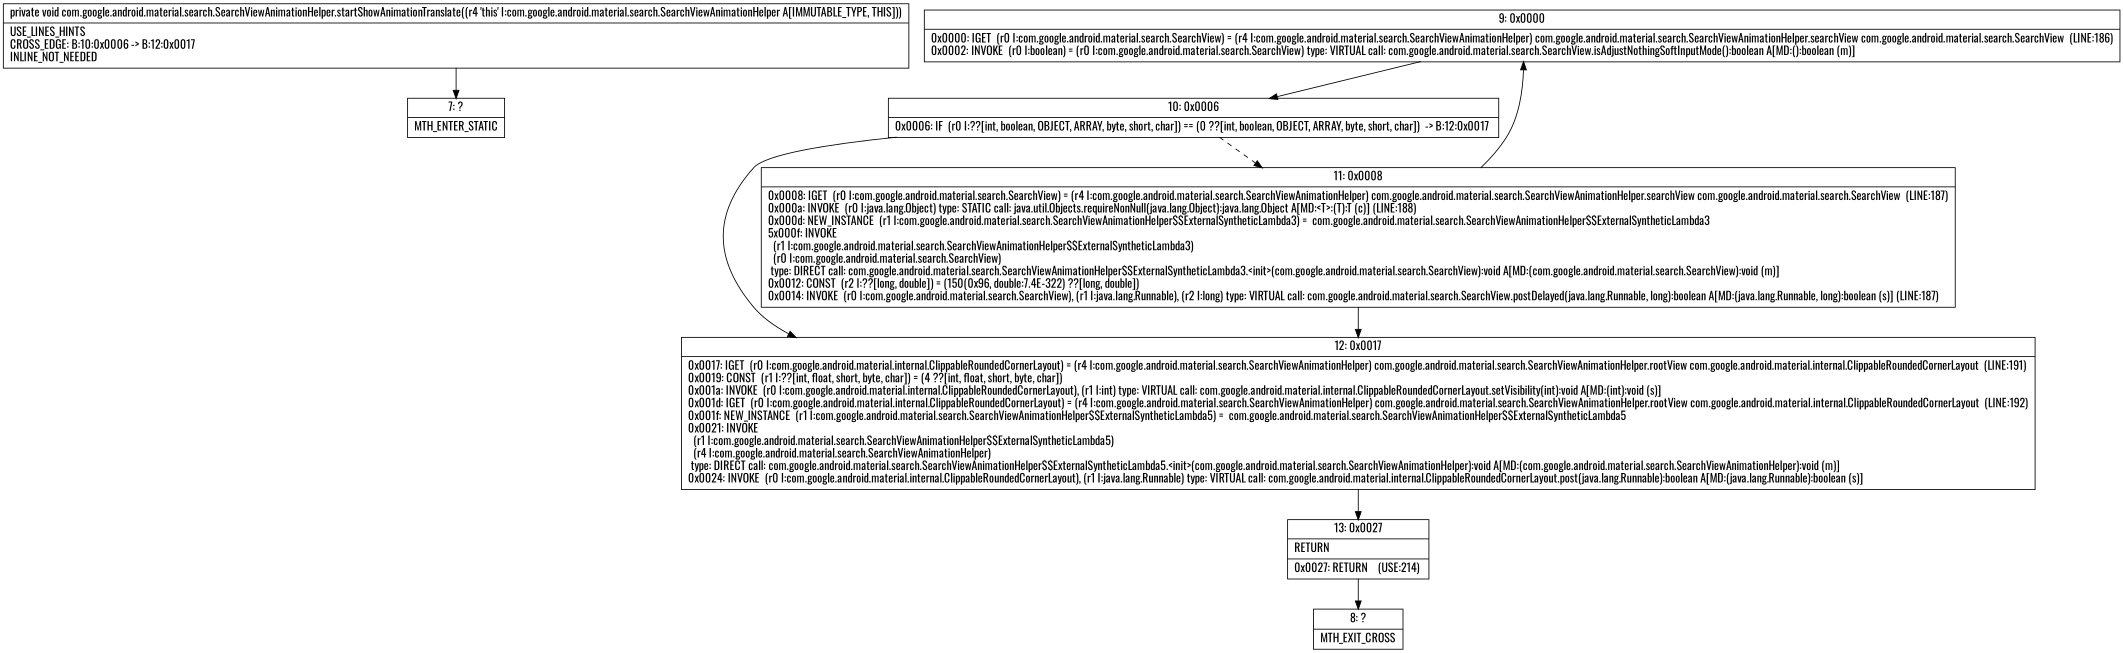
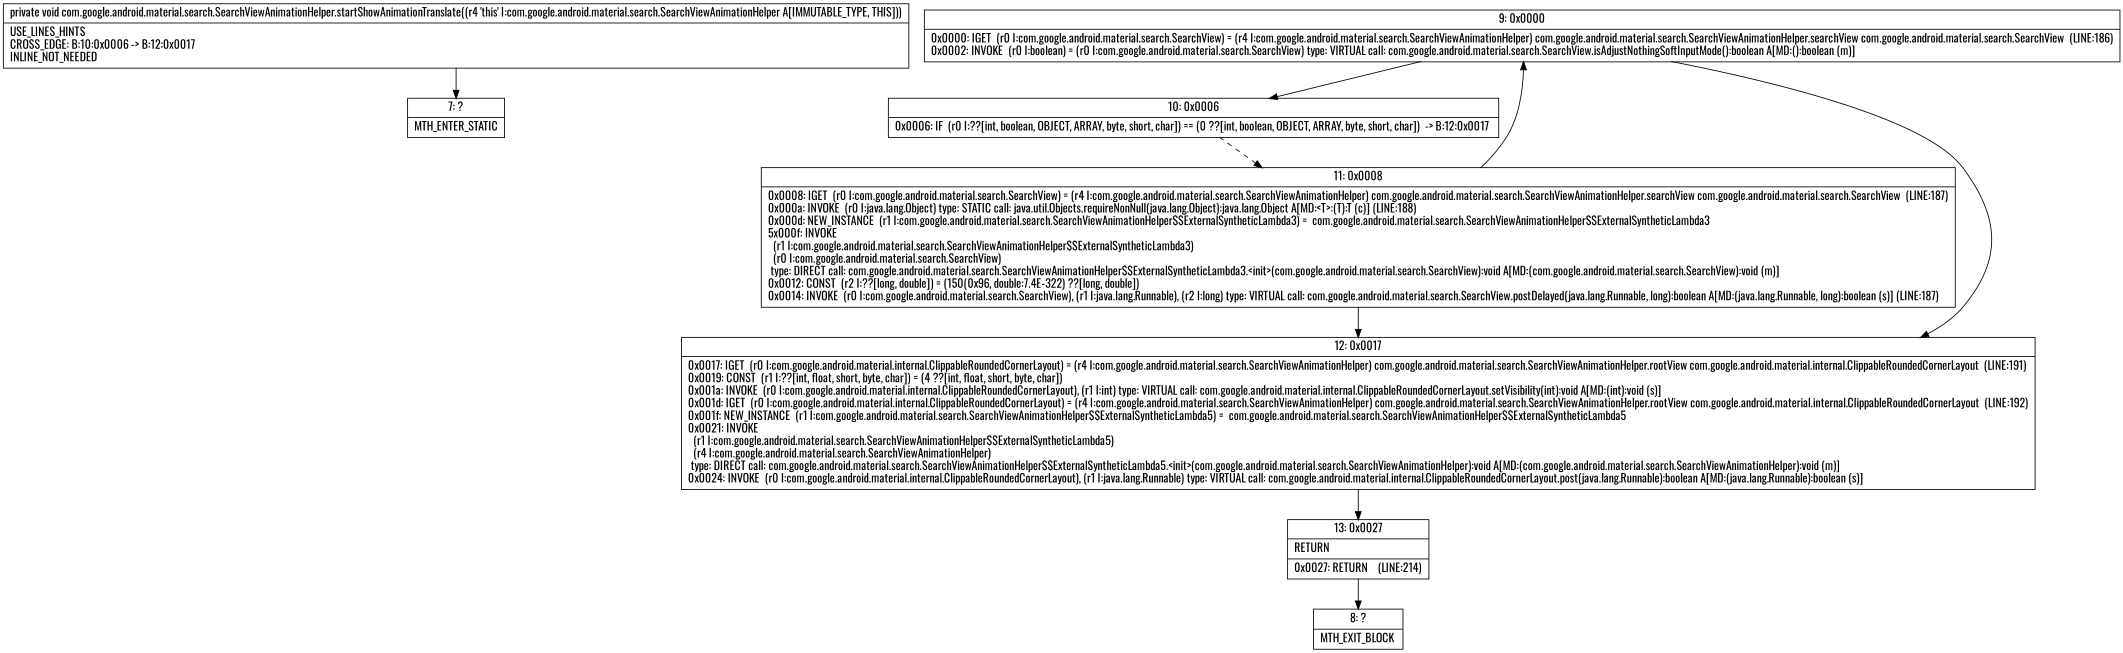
edge "10: 0x0006" -> "12: 0x0017": now "9: 0x0000" -> "12: 0x0017"
node "13: 0x0027": text "0x0027: RETURN    (USE:214)" -> "0x0027: RETURN    (LINE:214)"
node "8: ?": text "MTH_EXIT_CROSS" -> "MTH_EXIT_BLOCK"
